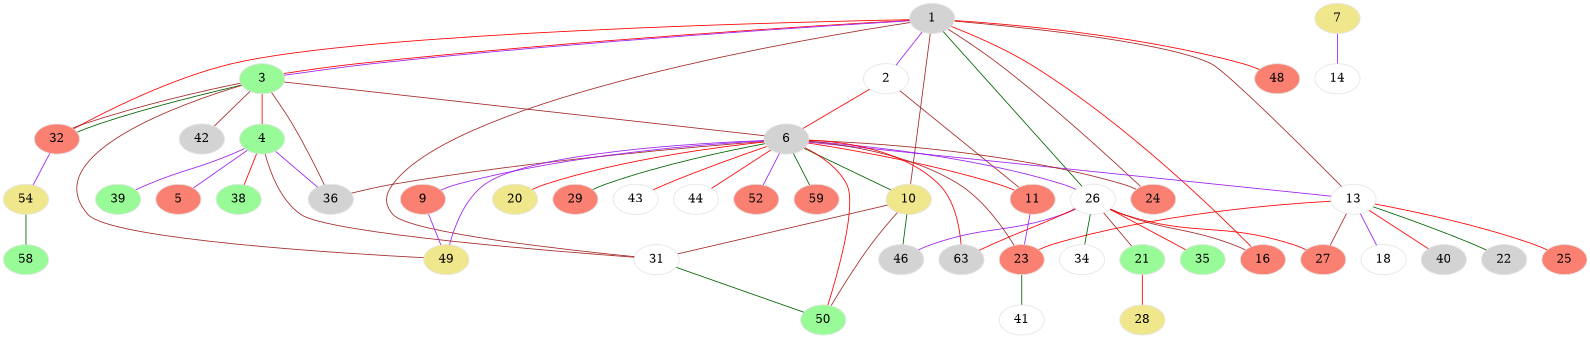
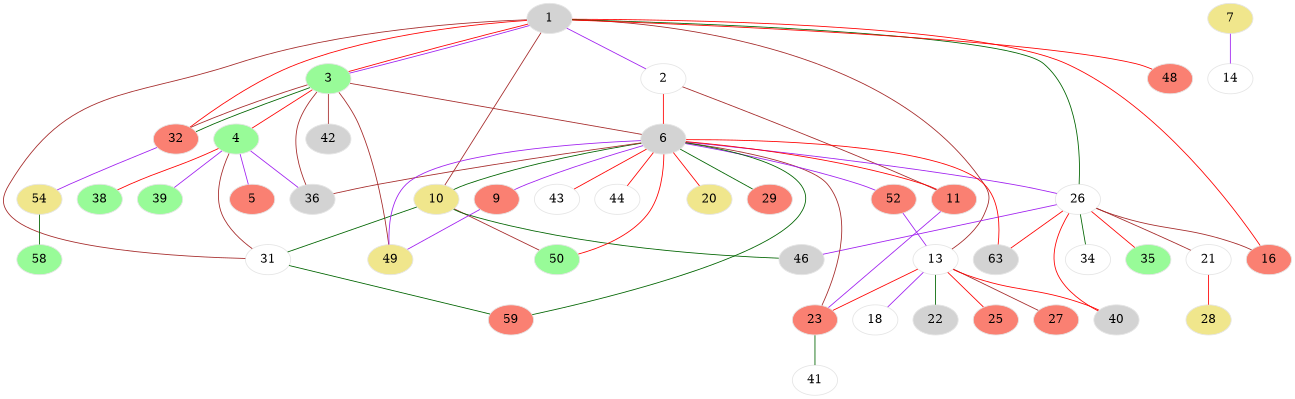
edge "6" -- "13": now "52" -- "13"
node "24": removed
edge "10" -- "31": color brown -> darkgreen
edge "26" -- "27": now "26" -- "40"
node "21": fillcolor palegreen -> white
edge "31" -- "50": now "31" -- "59"
